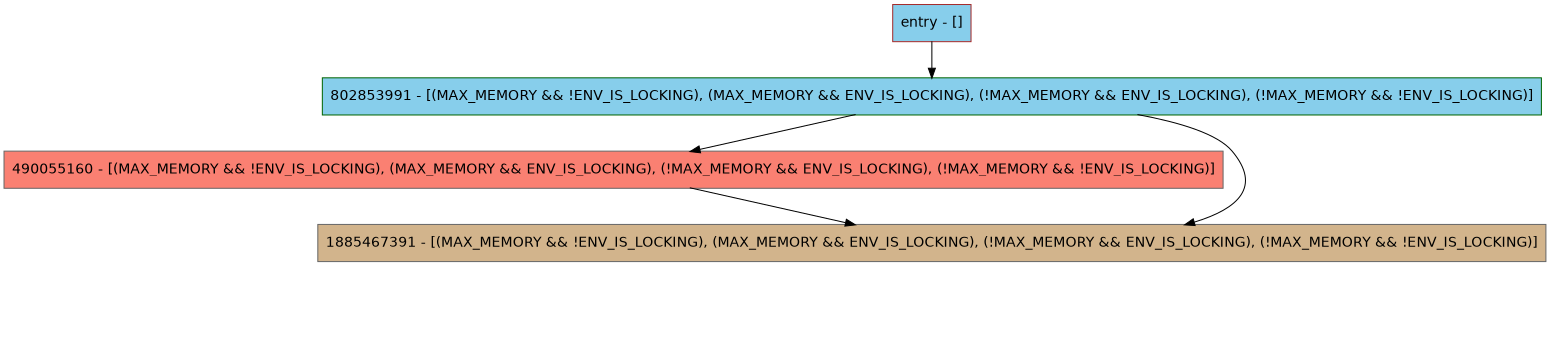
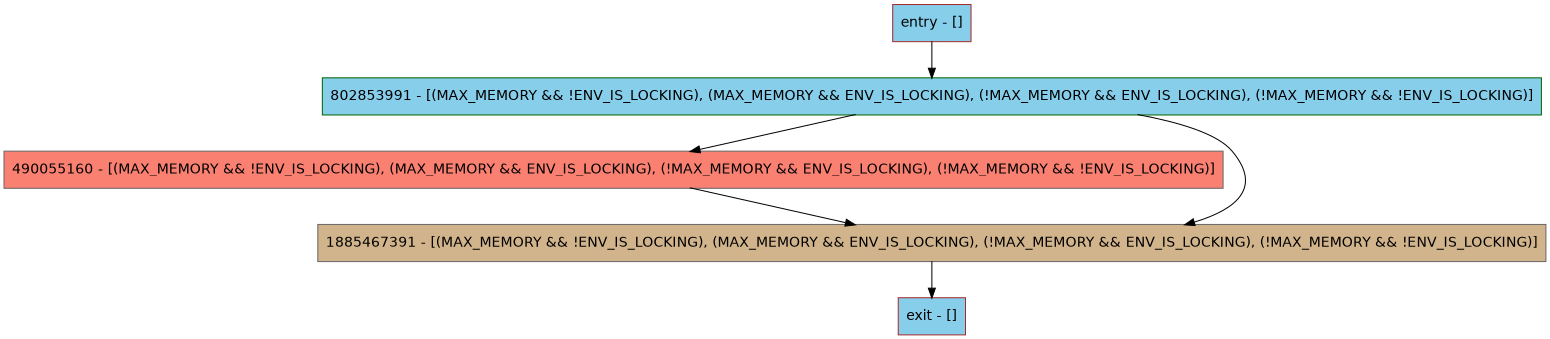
node "exit - []": added
